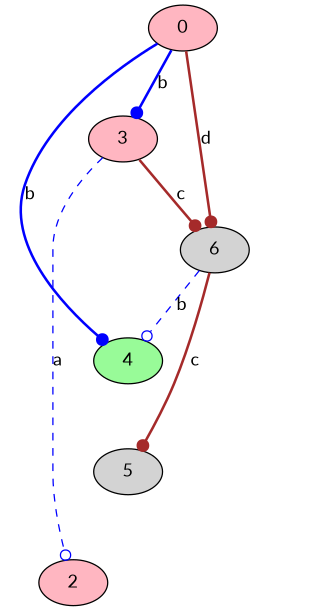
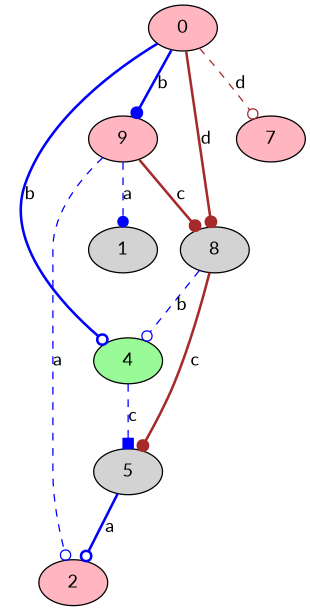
node "3": label "3" -> "9"
node "7": added
edge "0" -> "4": arrowhead dot -> odot
node "1": added
node "6": label "6" -> "8"
edge "4" -> "5": added, label "c"
edge "5" -> "2": added, label "a"
